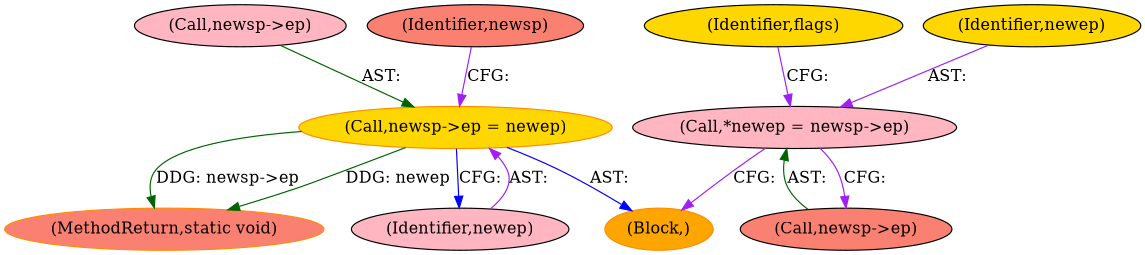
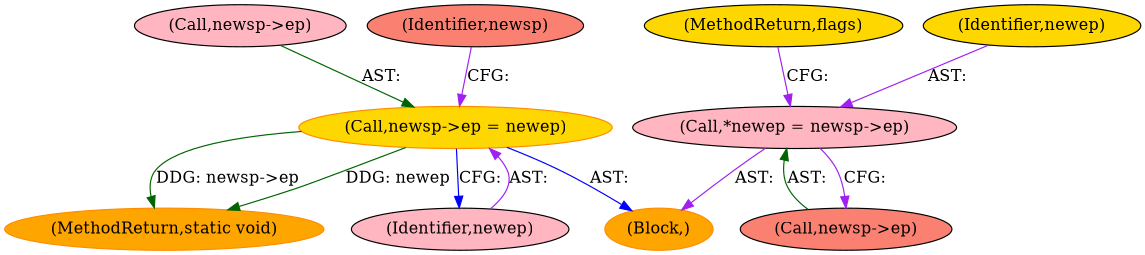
node "(Identifier,flags)": label "(Identifier,flags)" -> "(MethodReturn,flags)"
edge "(Call,*newep = newsp->ep)" -> "(Block,)": label "CFG: " -> "AST: "
node "(MethodReturn,static void)": fillcolor salmon -> orange
